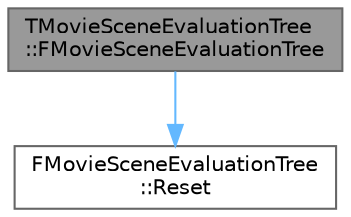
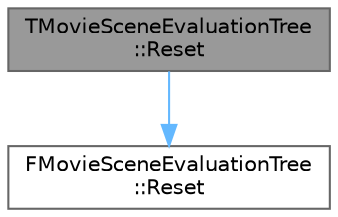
node "TMovieSceneEvaluationTree ::FMovieSceneEvaluationTree": label "TMovieSceneEvaluationTree ::FMovieSceneEvaluationTree" -> "TMovieSceneEvaluationTree ::Reset"
